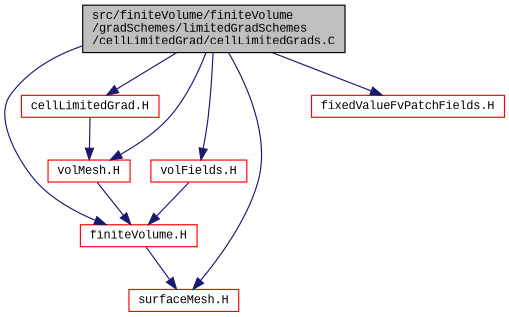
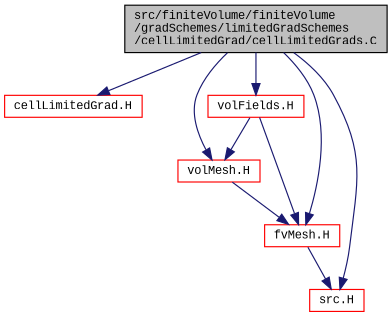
node "fixedValueFvPatchFields.H": removed
edge "cellLimitedGrad.H" -> "volMesh.H": now "volFields.H" -> "volMesh.H"
node "finiteVolume.H": label "finiteVolume.H" -> "fvMesh.H"
node "surfaceMesh.H": label "surfaceMesh.H" -> "src.H"
